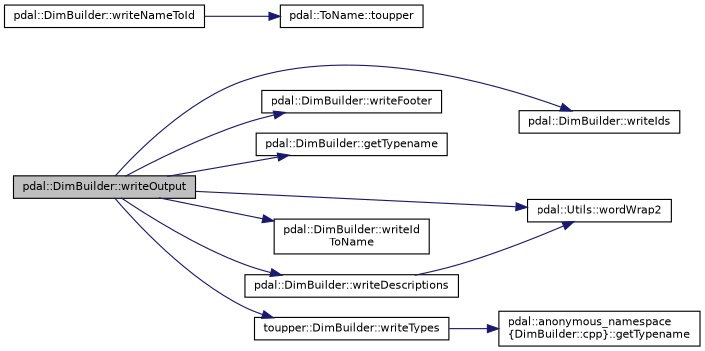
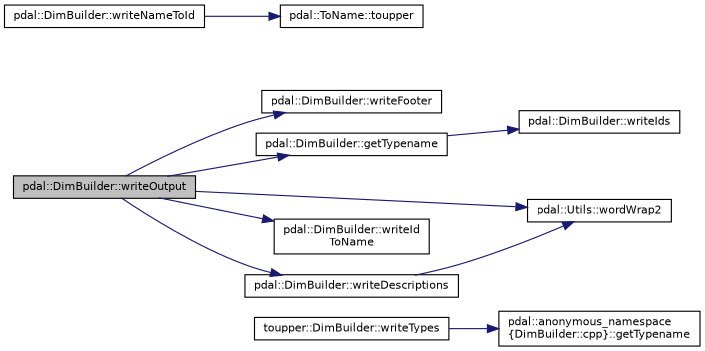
edge "pdal::DimBuilder::writeOutput" -> "pdal::DimBuilder::writeIds": now "pdal::DimBuilder::getTypename" -> "pdal::DimBuilder::writeIds"
edge "pdal::DimBuilder::writeOutput" -> "toupper::DimBuilder::writeTypes": removed
